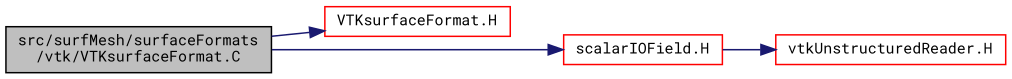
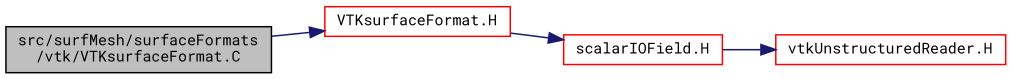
edge "src/surfMesh/surfaceFormats /vtk/VTKsurfaceFormat.C" -> "scalarIOField.H": now "VTKsurfaceFormat.H" -> "scalarIOField.H"
